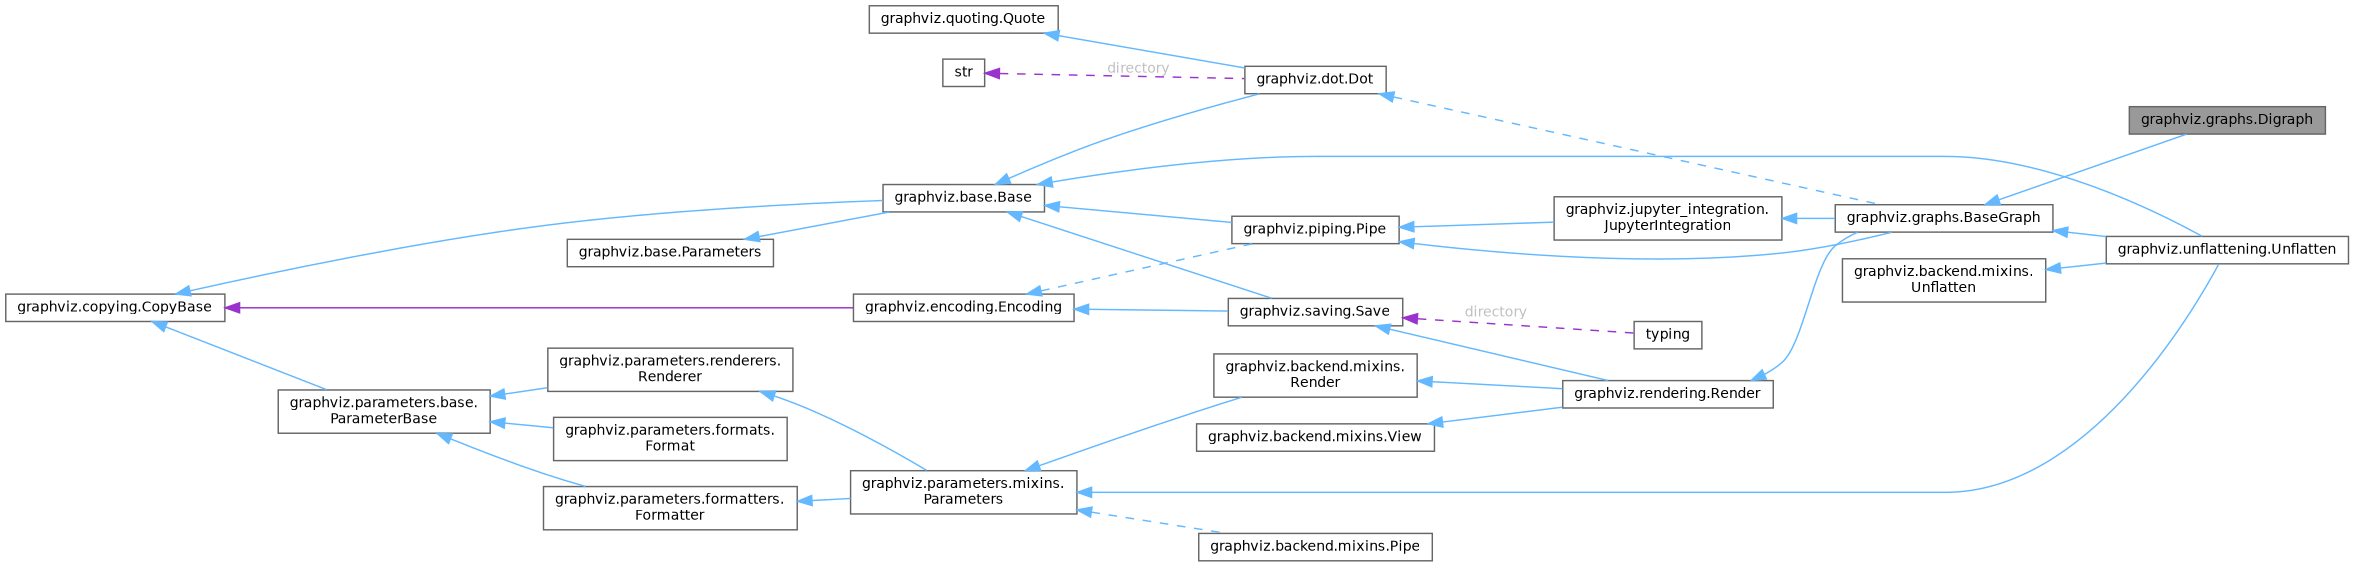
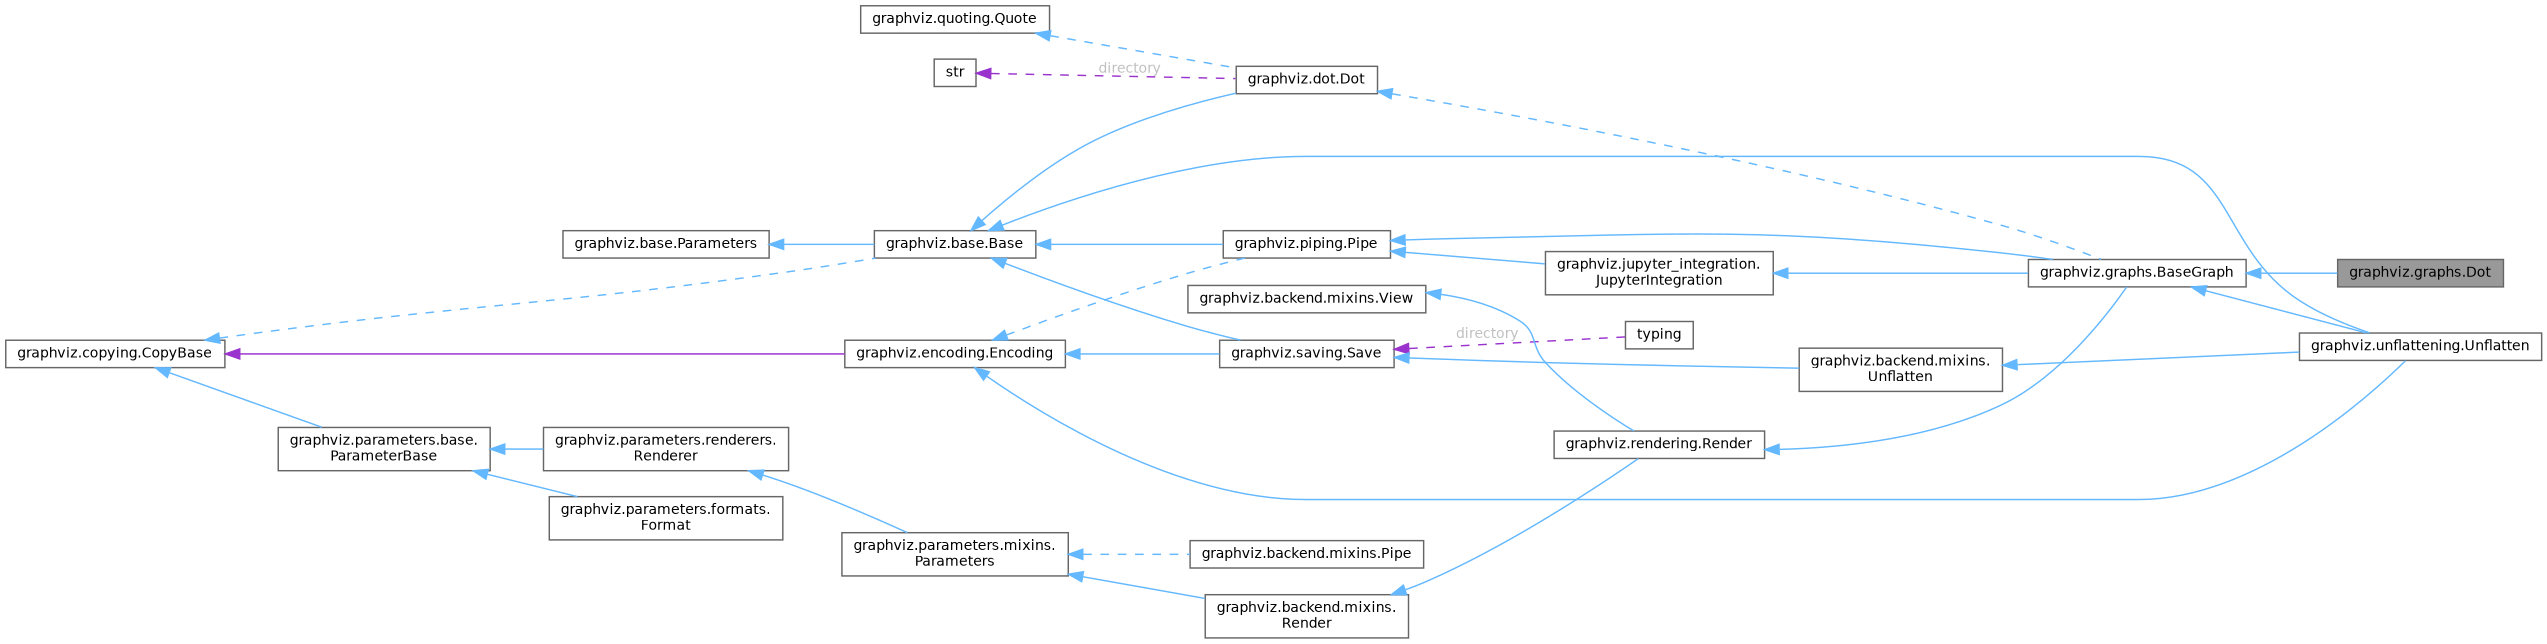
edge "graphviz.dot.Dot" -> "graphviz.quoting.Quote": style solid -> dashed
node "graphviz.graphs.Digraph": label "graphviz.graphs.Digraph" -> "graphviz.graphs.Dot"
edge "graphviz.base.Base" -> "graphviz.copying.CopyBase": style solid -> dashed
edge "graphviz.rendering.Render" -> "graphviz.saving.Save": now "graphviz.backend.mixins. Unflatten" -> "graphviz.saving.Save"
edge "graphviz.unflattening.Unflatten" -> "graphviz.parameters.mixins. Parameters": now "graphviz.unflattening.Unflatten" -> "graphviz.encoding.Encoding"
node "graphviz.parameters.formatters. Formatter": removed
